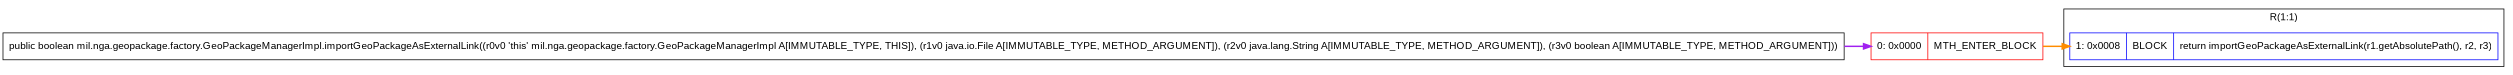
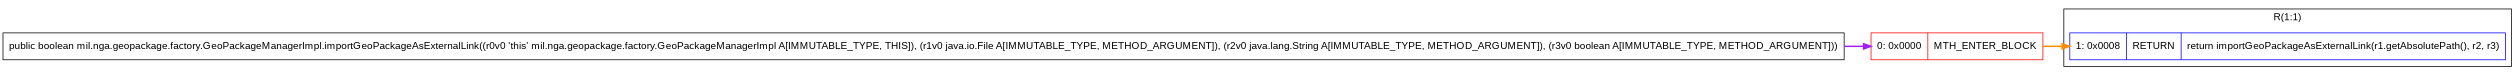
node "1: 0x0008": text "BLOCK" -> "RETURN"
